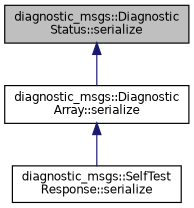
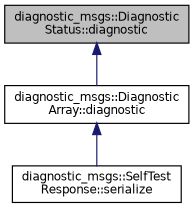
node "diagnostic_msgs::Diagnostic Status::serialize": label "diagnostic_msgs::Diagnostic Status::serialize" -> "diagnostic_msgs::Diagnostic Status::diagnostic"
node "diagnostic_msgs::Diagnostic Array::serialize": label "diagnostic_msgs::Diagnostic Array::serialize" -> "diagnostic_msgs::Diagnostic Array::diagnostic"
